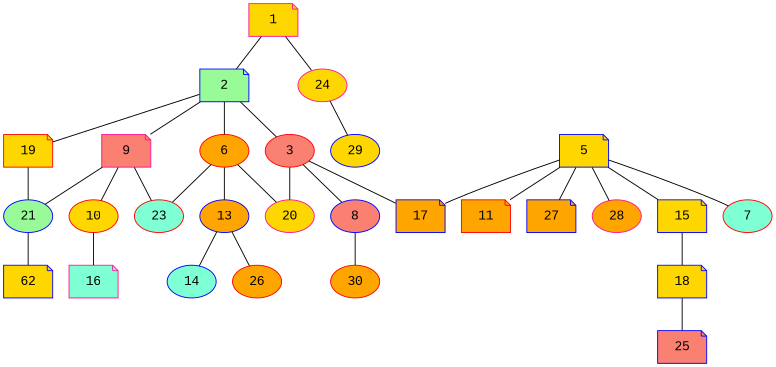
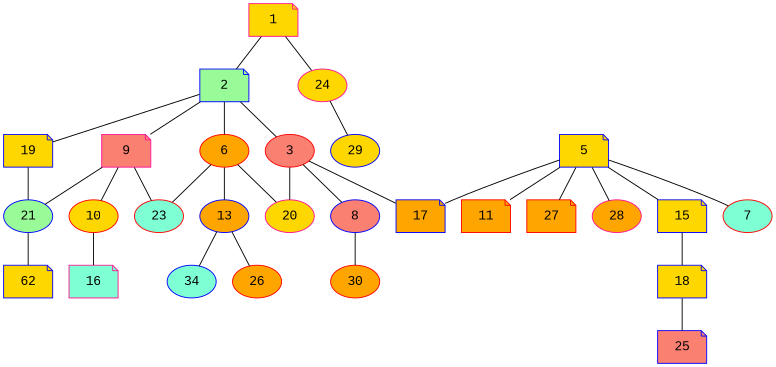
node "19": color red -> blue
node "27": color blue -> red
node "14": label "14" -> "34"
